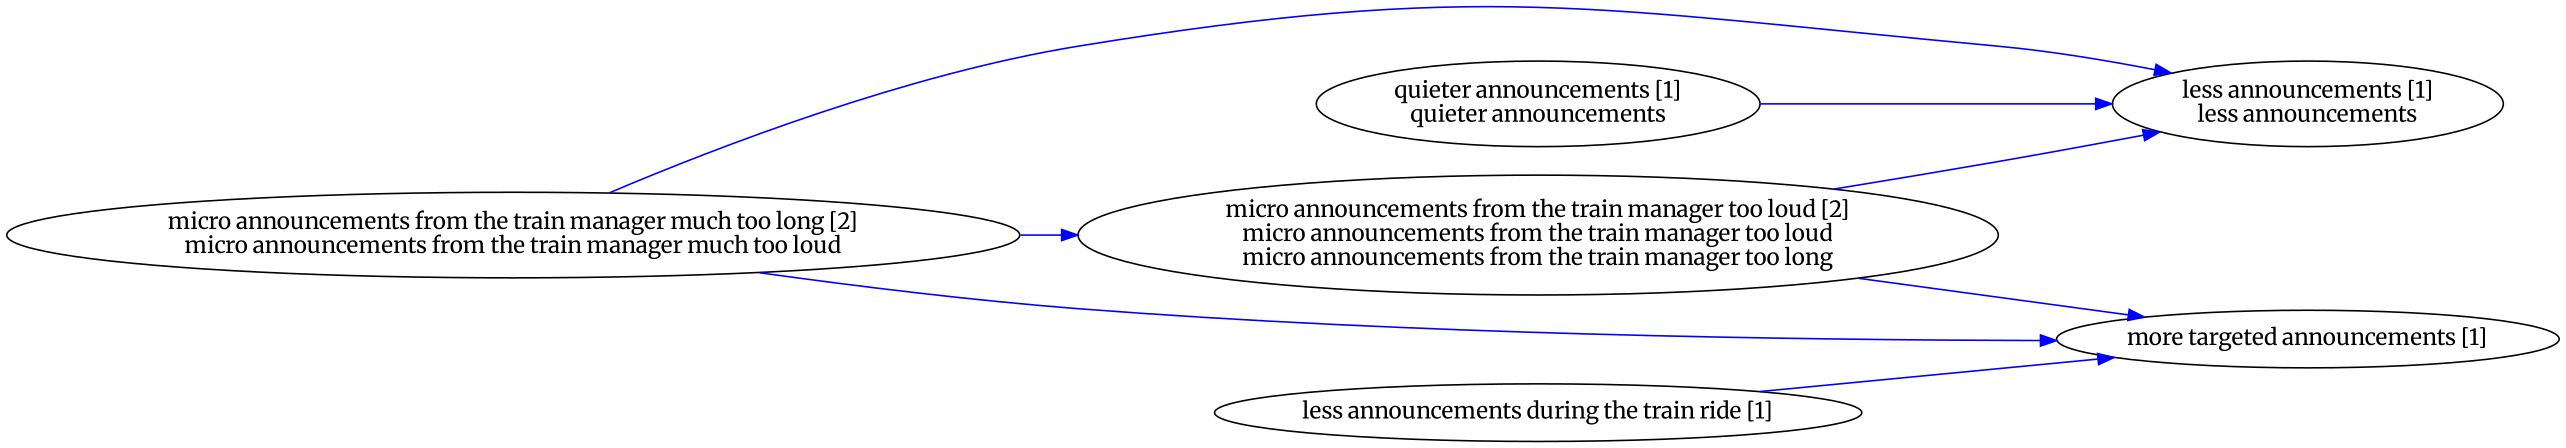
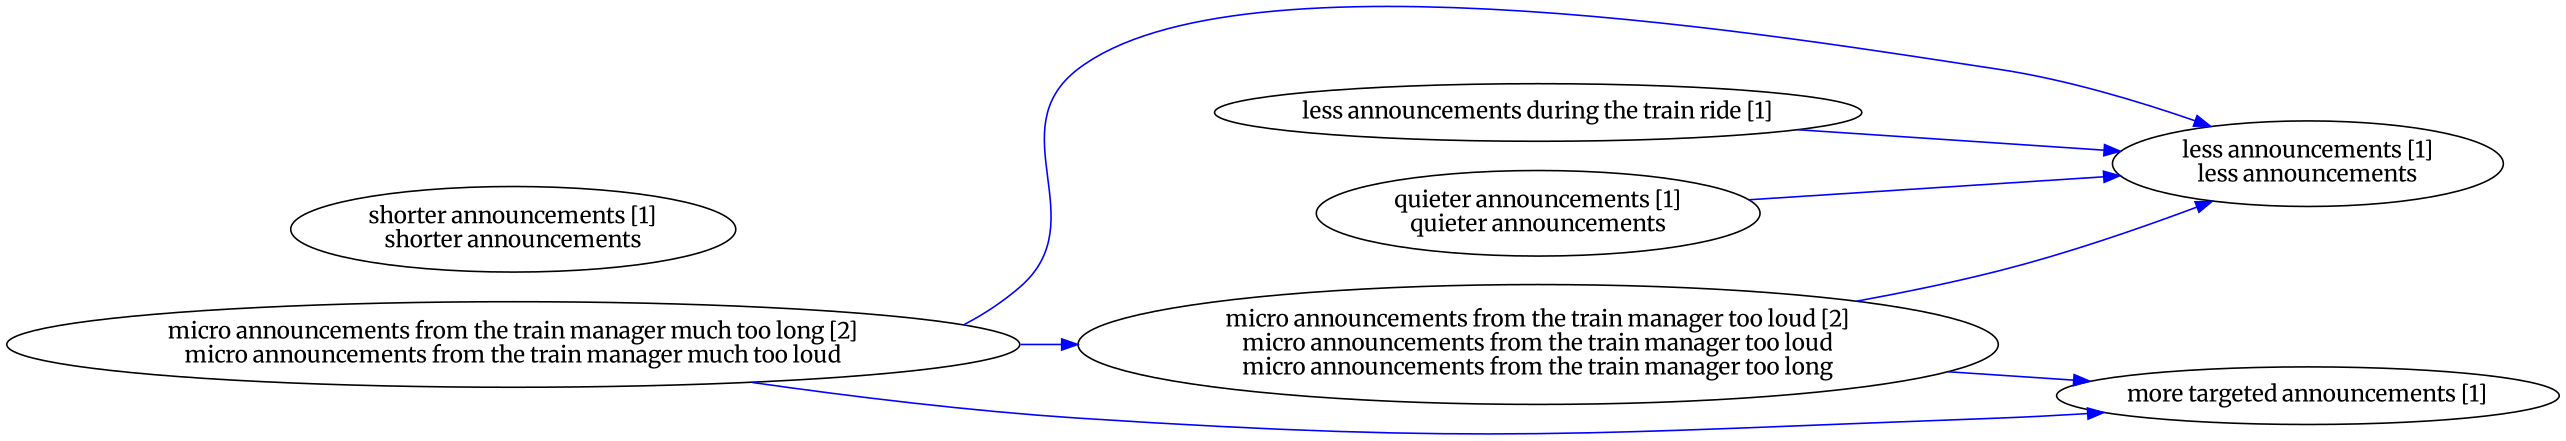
node "shorter announcements [1] shorter announcements": added
edge "less announcements during the train ride [1]" -> "more targeted announcements [1]": now "less announcements during the train ride [1]" -> "less announcements [1] less announcements"
